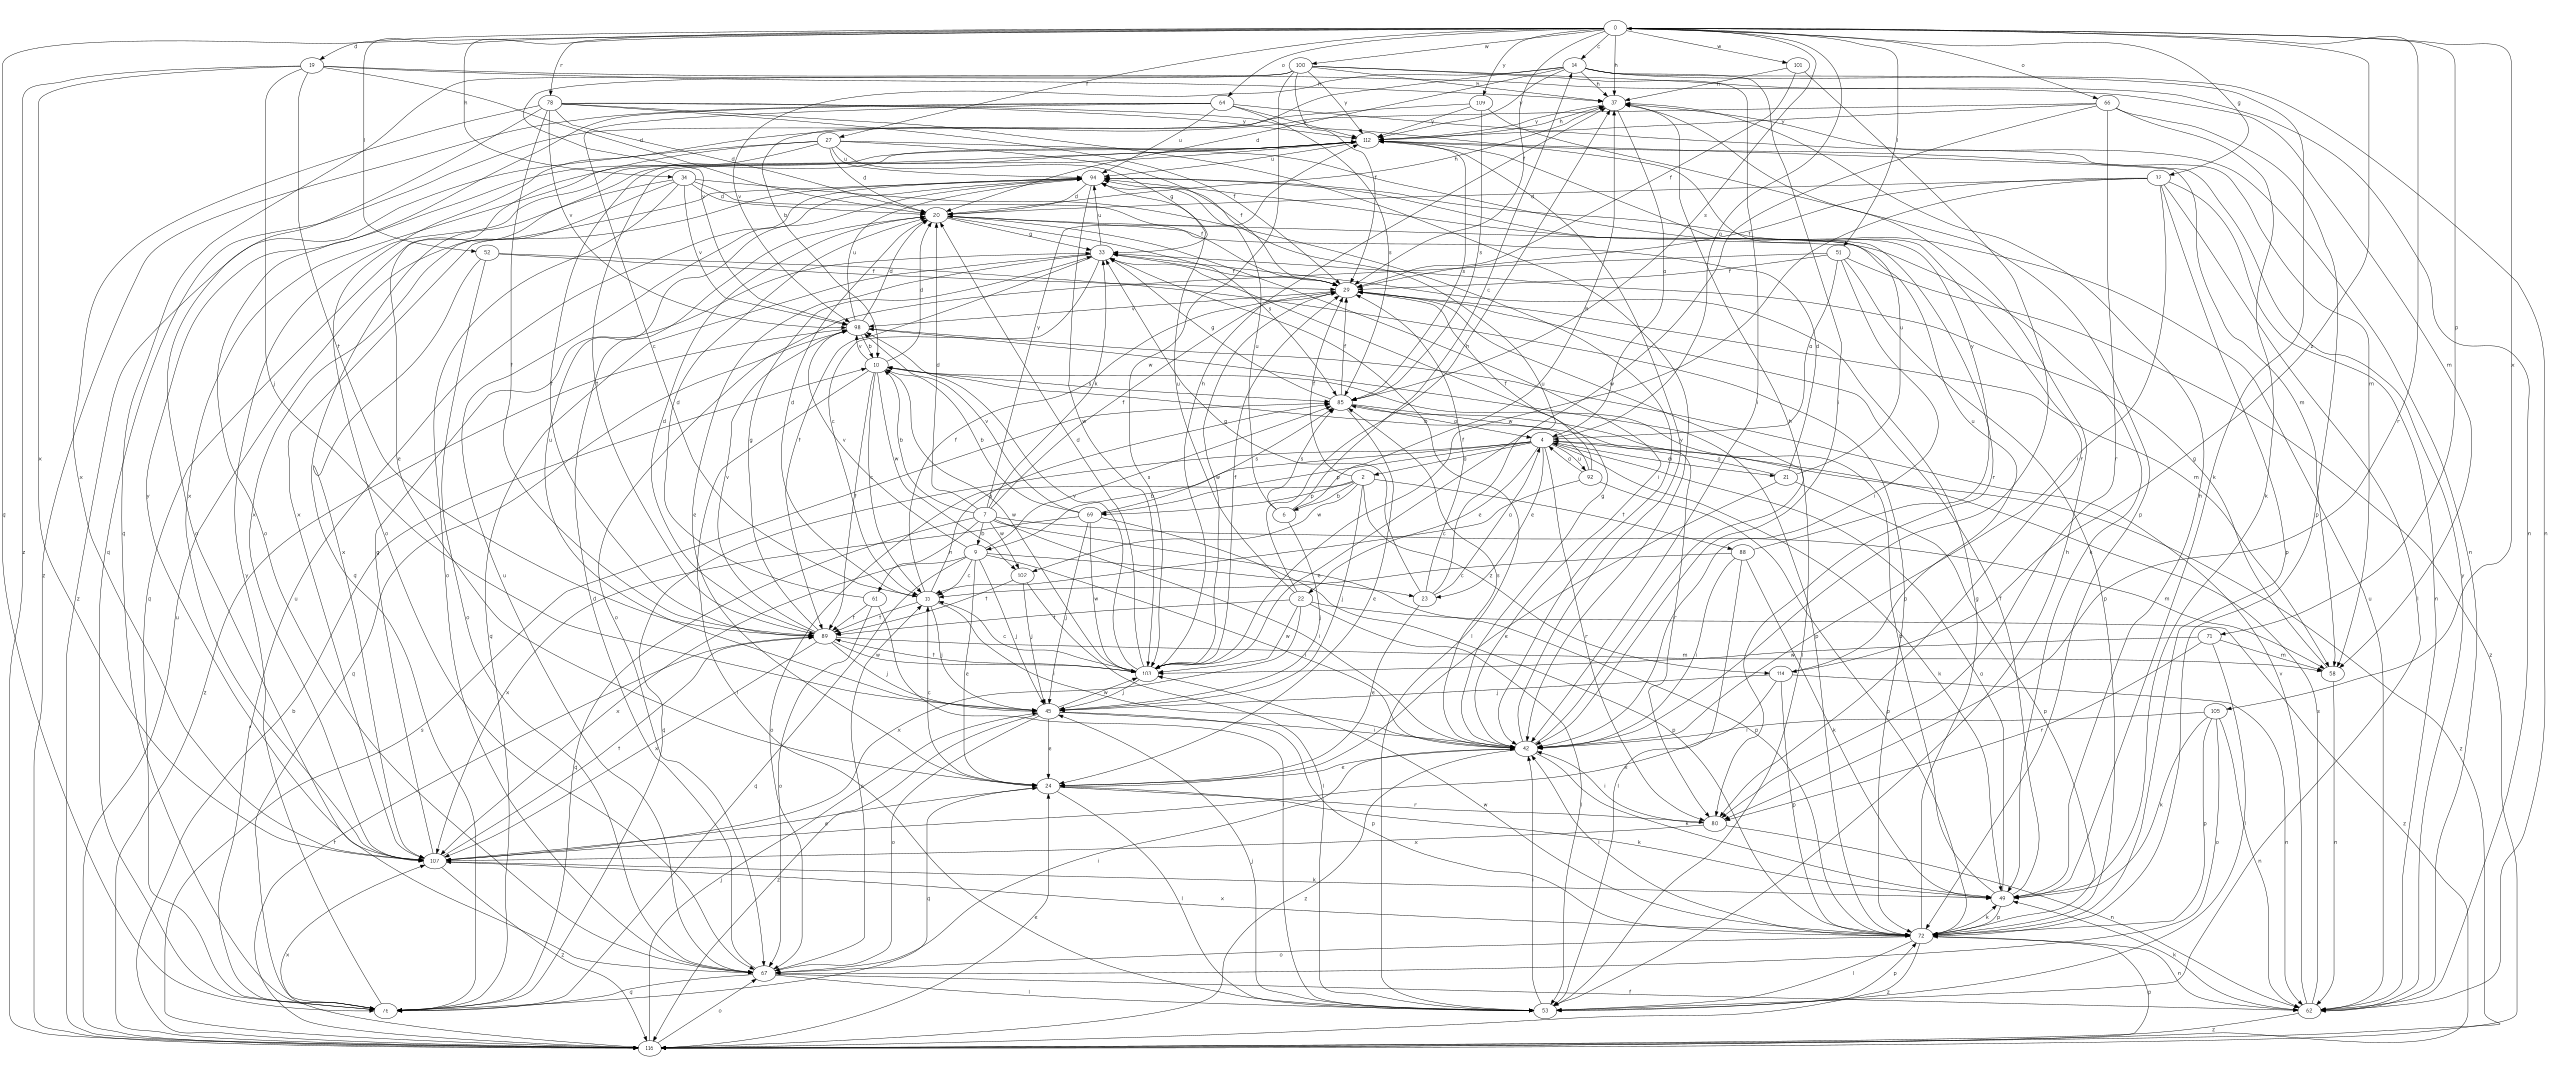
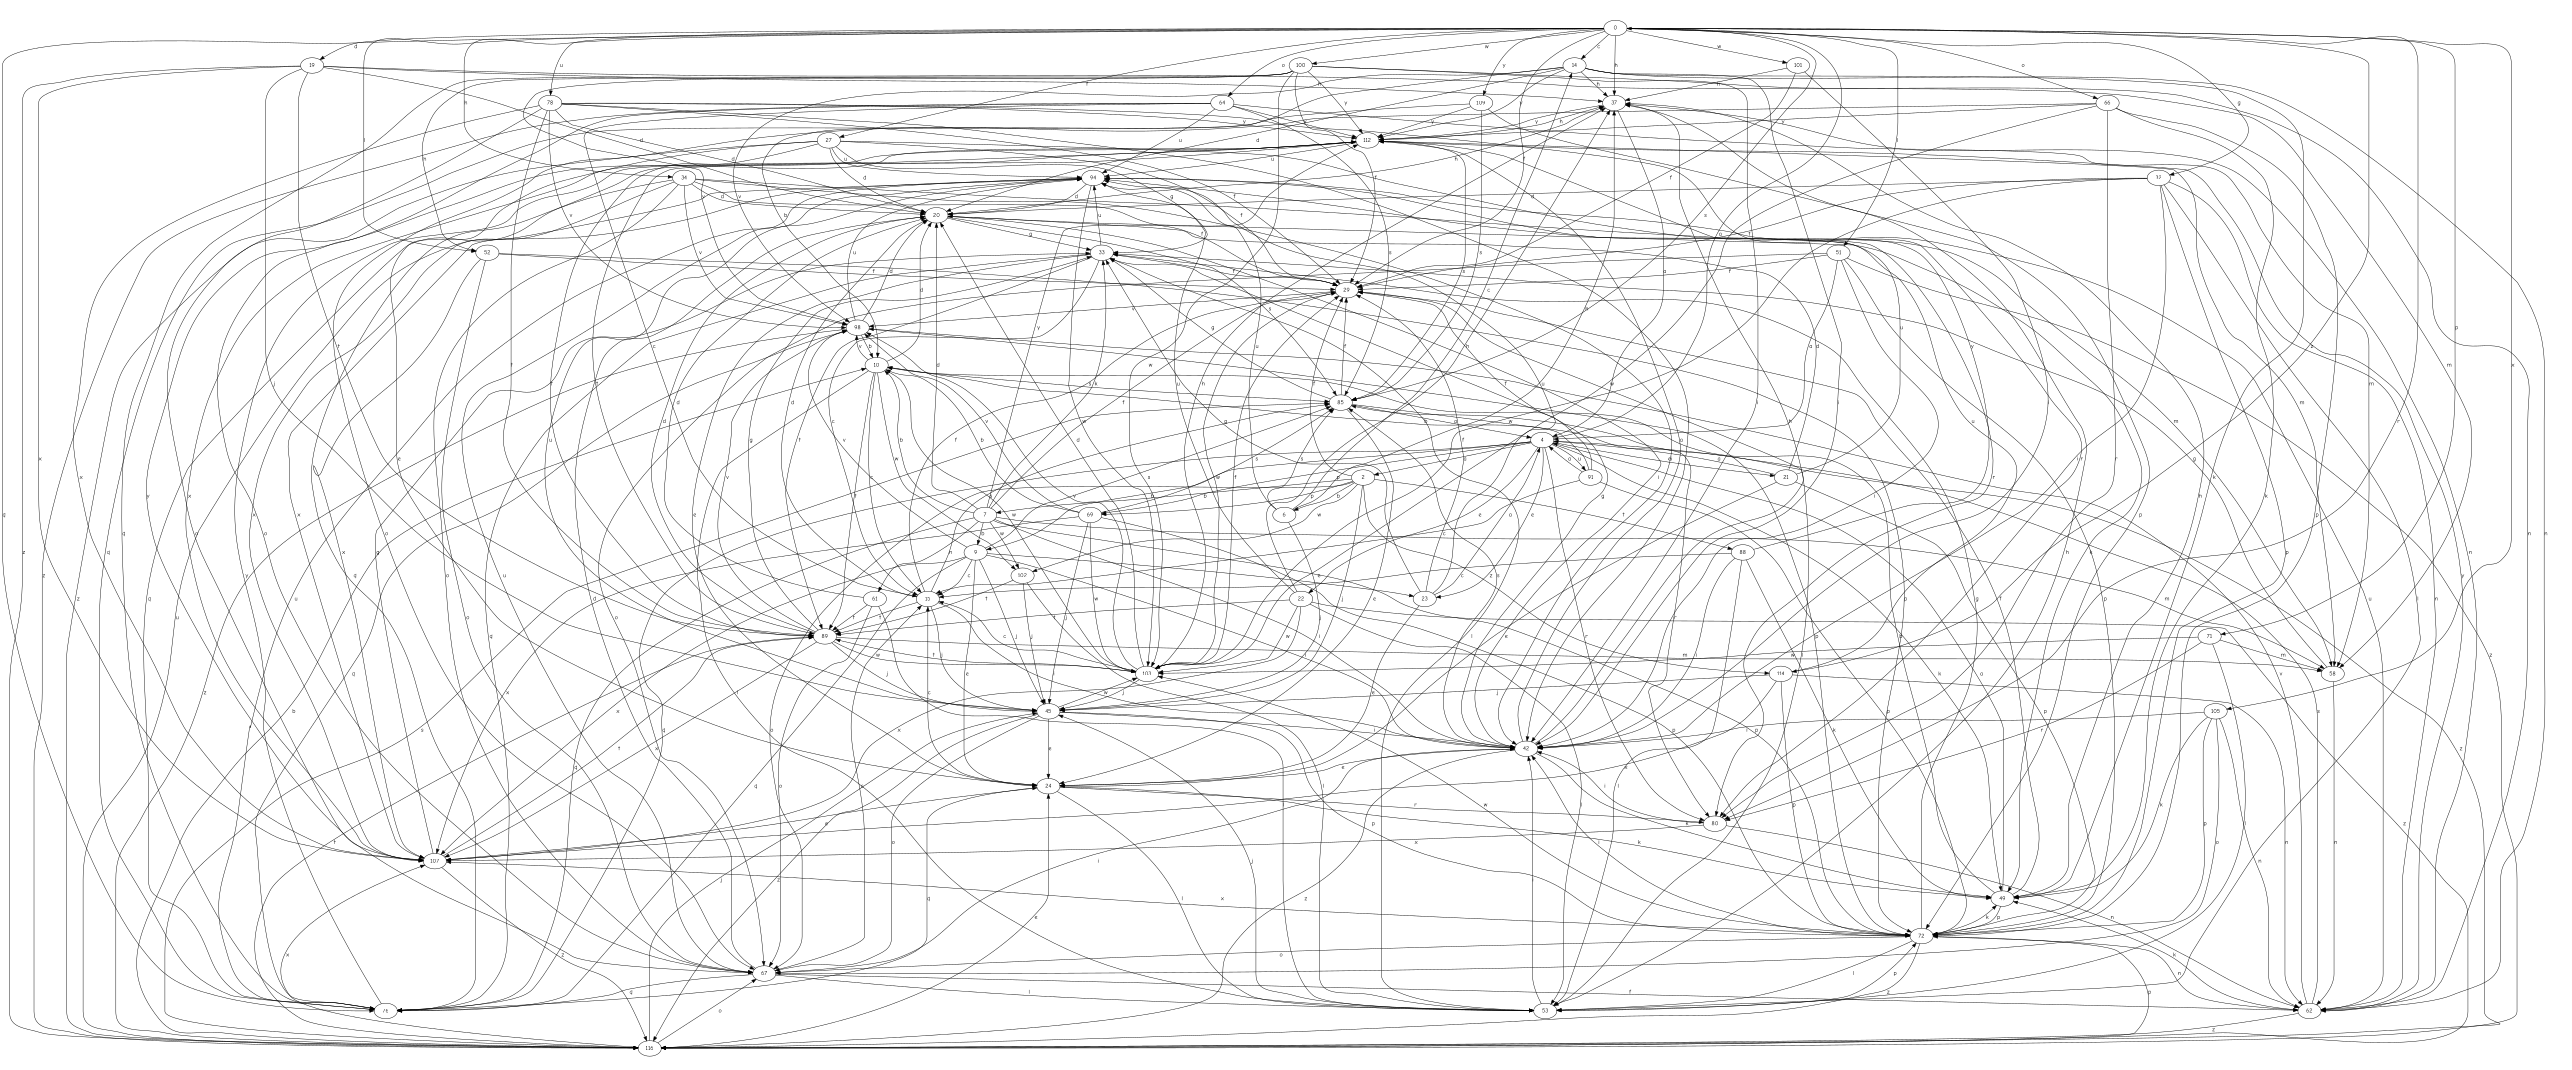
edge "0" -> "78": label "r" -> "u"
edge "100" -> "37": now "100" -> "52"
edge "29" -> "58": now "34" -> "58"
edge "42" -> "112": label "y" -> "a"
node "92": label "92" -> "91"
edge "2" -> "7": added, label "b"
edge "107" -> "49": removed, label "k"
